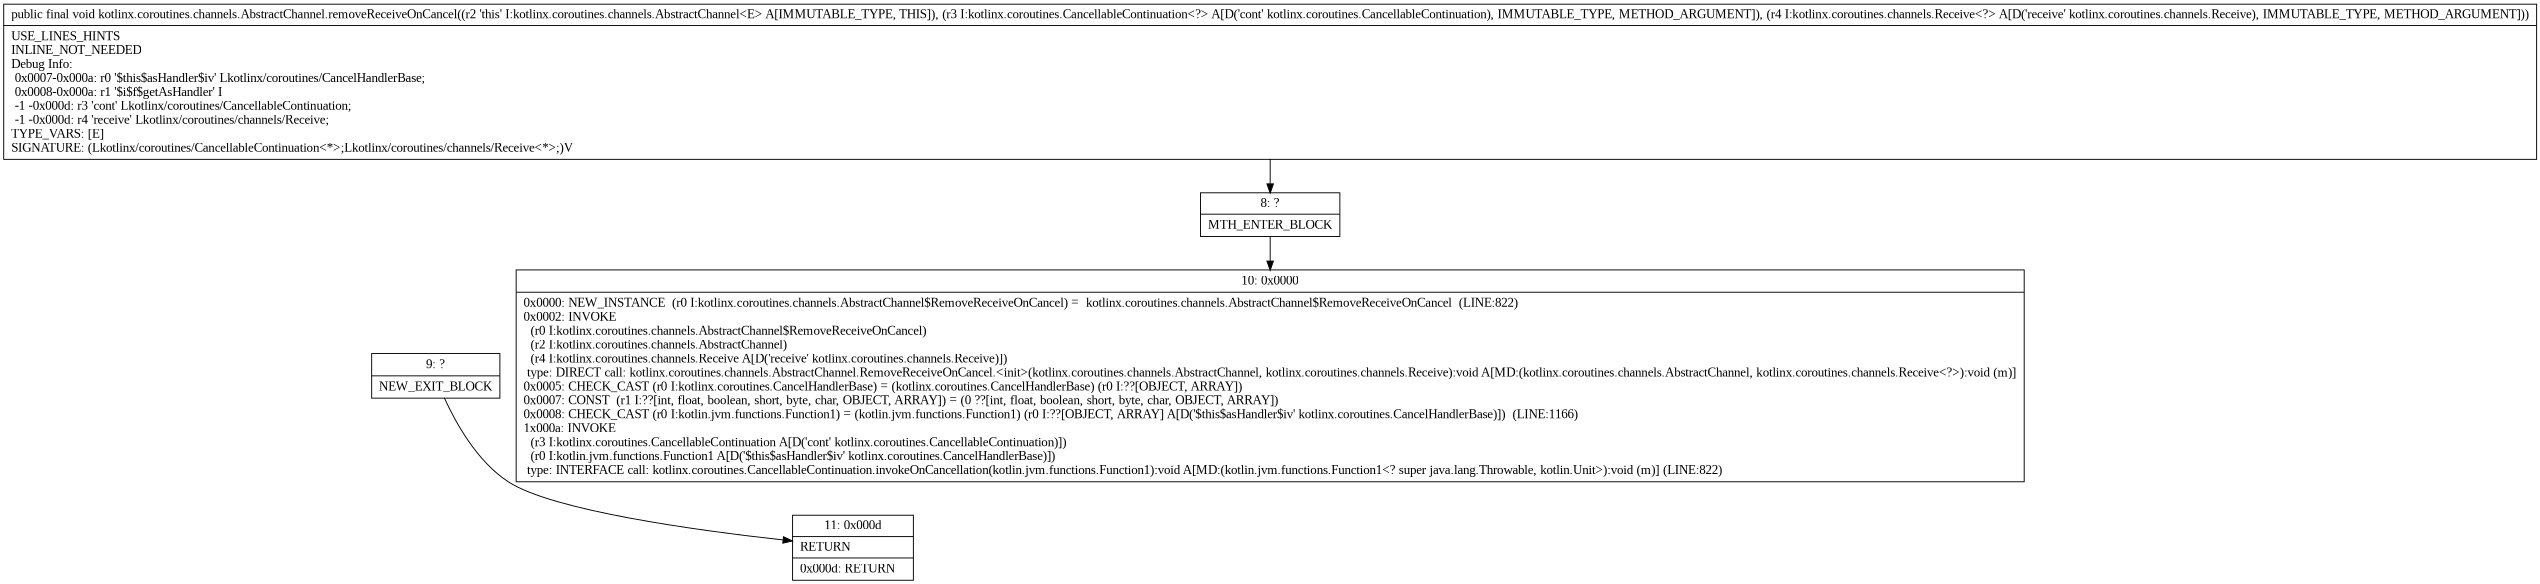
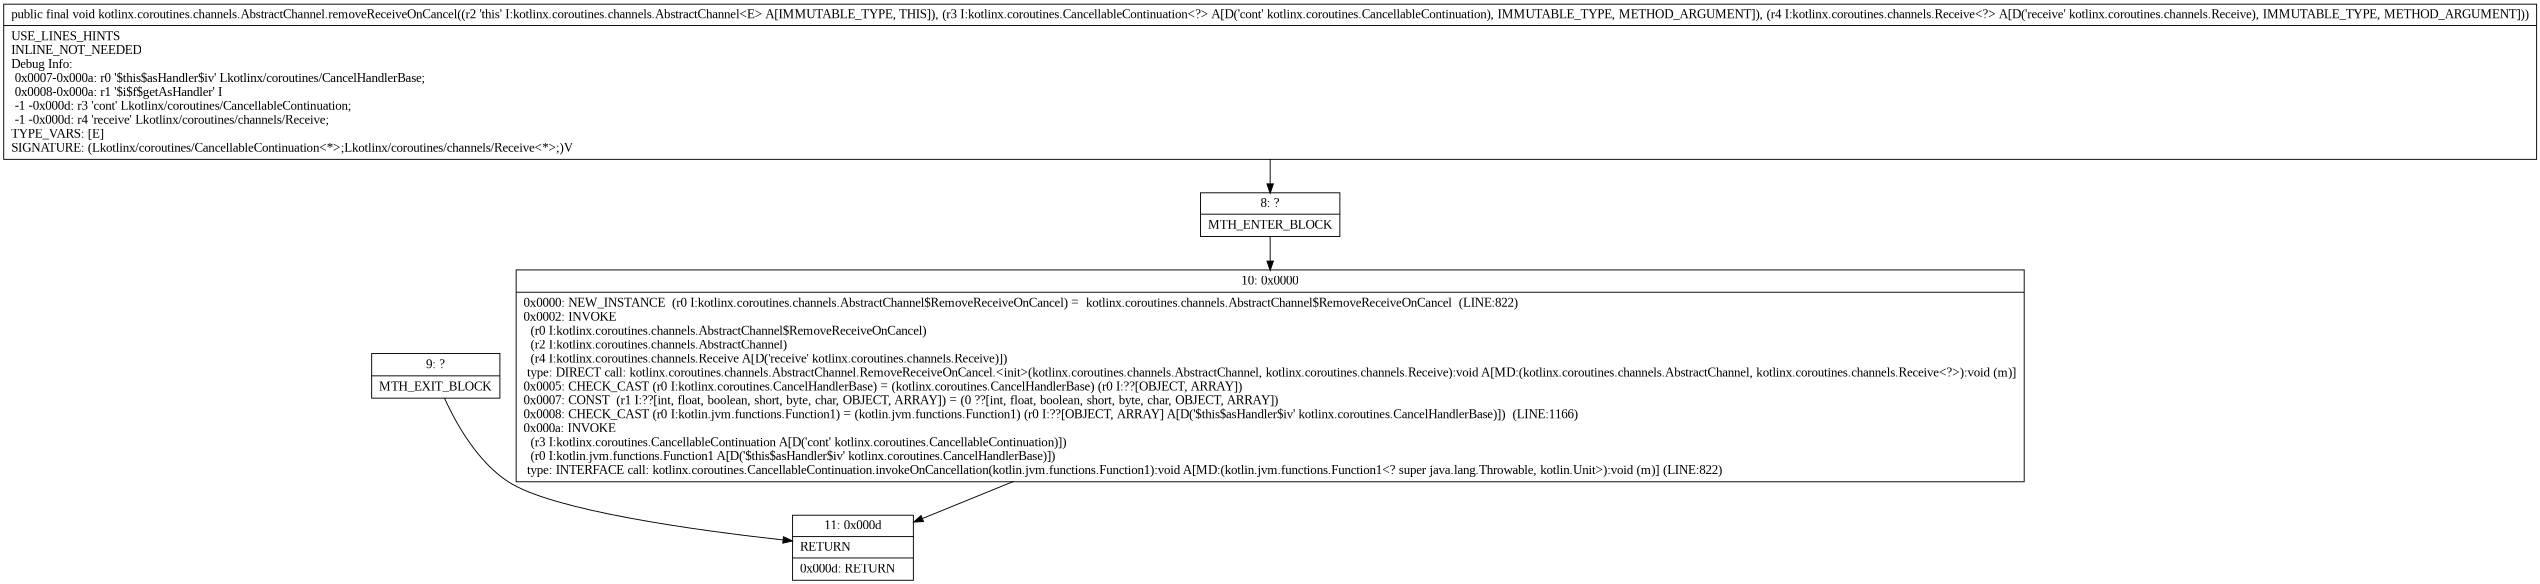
node "9: ?": text "NEW_EXIT_BLOCK" -> "MTH_EXIT_BLOCK"
node "10: 0x0000": text "1x000a: INVOKE" -> "0x000a: INVOKE"
edge "10: 0x0000" -> "11: 0x000d": added
